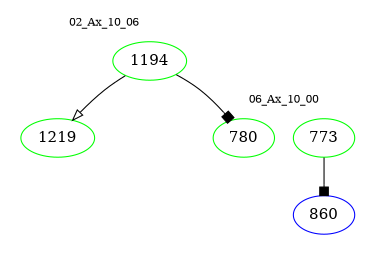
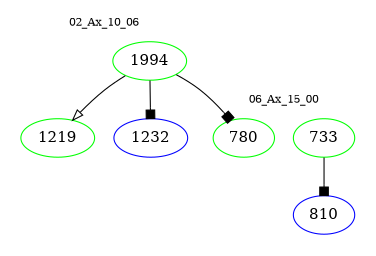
node "1194": label "1194" -> "1994"
cluster "06_Ax_10_00": label "06_Ax_10_00" -> "06_Ax_15_00"
node "1232": added
node "773": label "773" -> "733"
node "860": label "860" -> "810"
